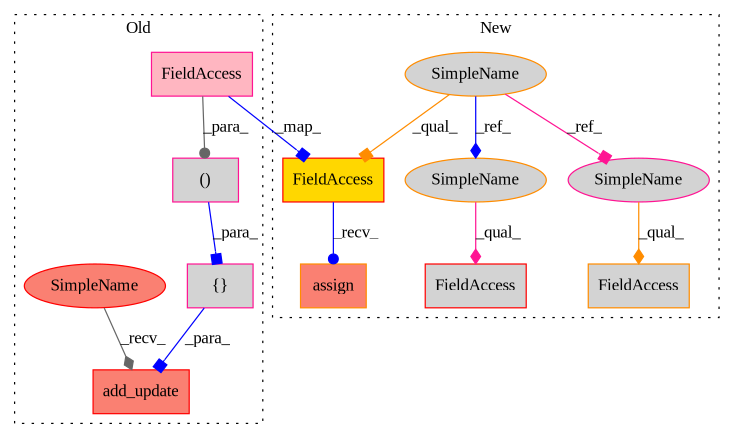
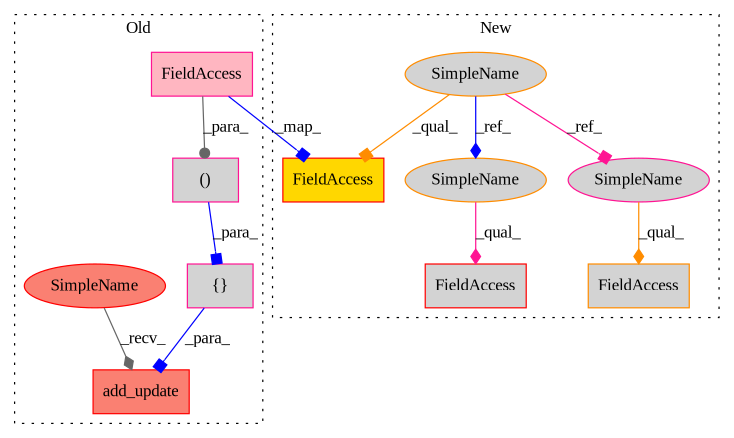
node "assign": removed
